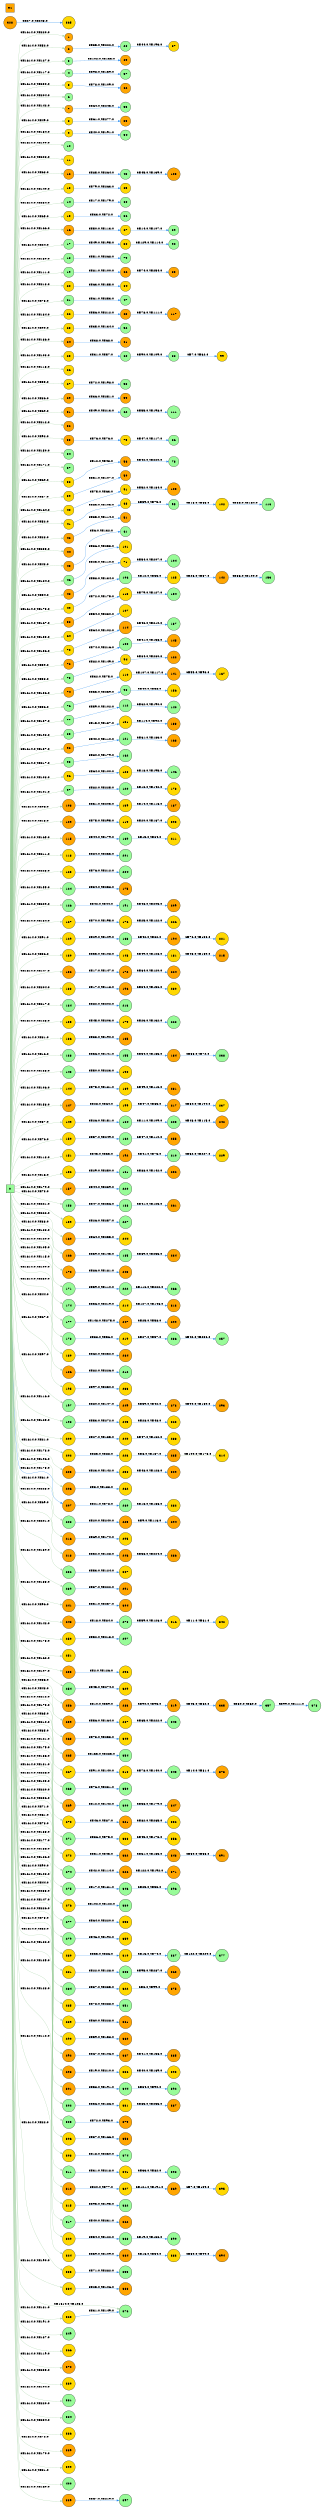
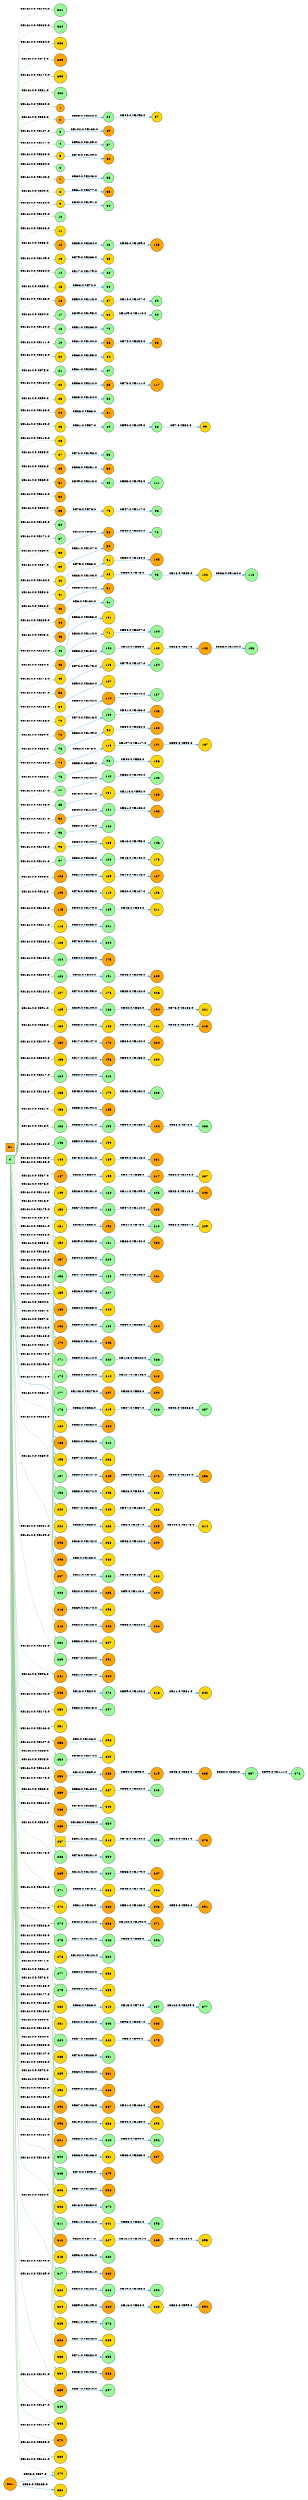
node "593": label "593" -> "193"
node "267": shape circle -> square
edge "0" -> "376": now "0" -> "328"
edge "270" -> "321": reversed
